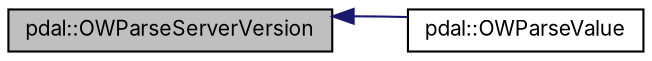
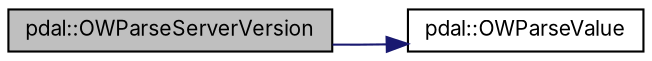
edge "pdal::OWParseValue" -> "pdal::OWParseServerVersion": reversed
